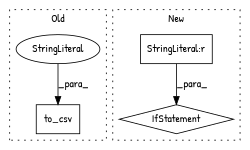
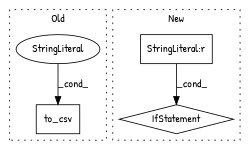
edge "StringLiteral" -> "to_csv": label "_para_" -> "_cond_"
edge "StringLiteral:r" -> "IfStatement": label "_para_" -> "_cond_"
